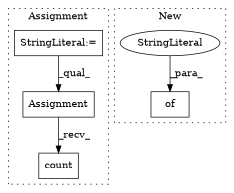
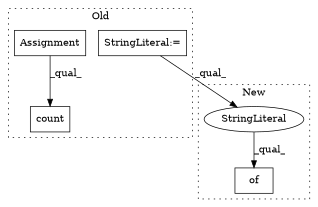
cluster "Assignment": label "Assignment" -> "Old"
edge "StringLiteral:=" -> "Assignment": now "StringLiteral:=" -> "StringLiteral"
edge "StringLiteral" -> "of": label "_para_" -> "_qual_"
edge "Assignment" -> "count": label "_recv_" -> "_qual_"
